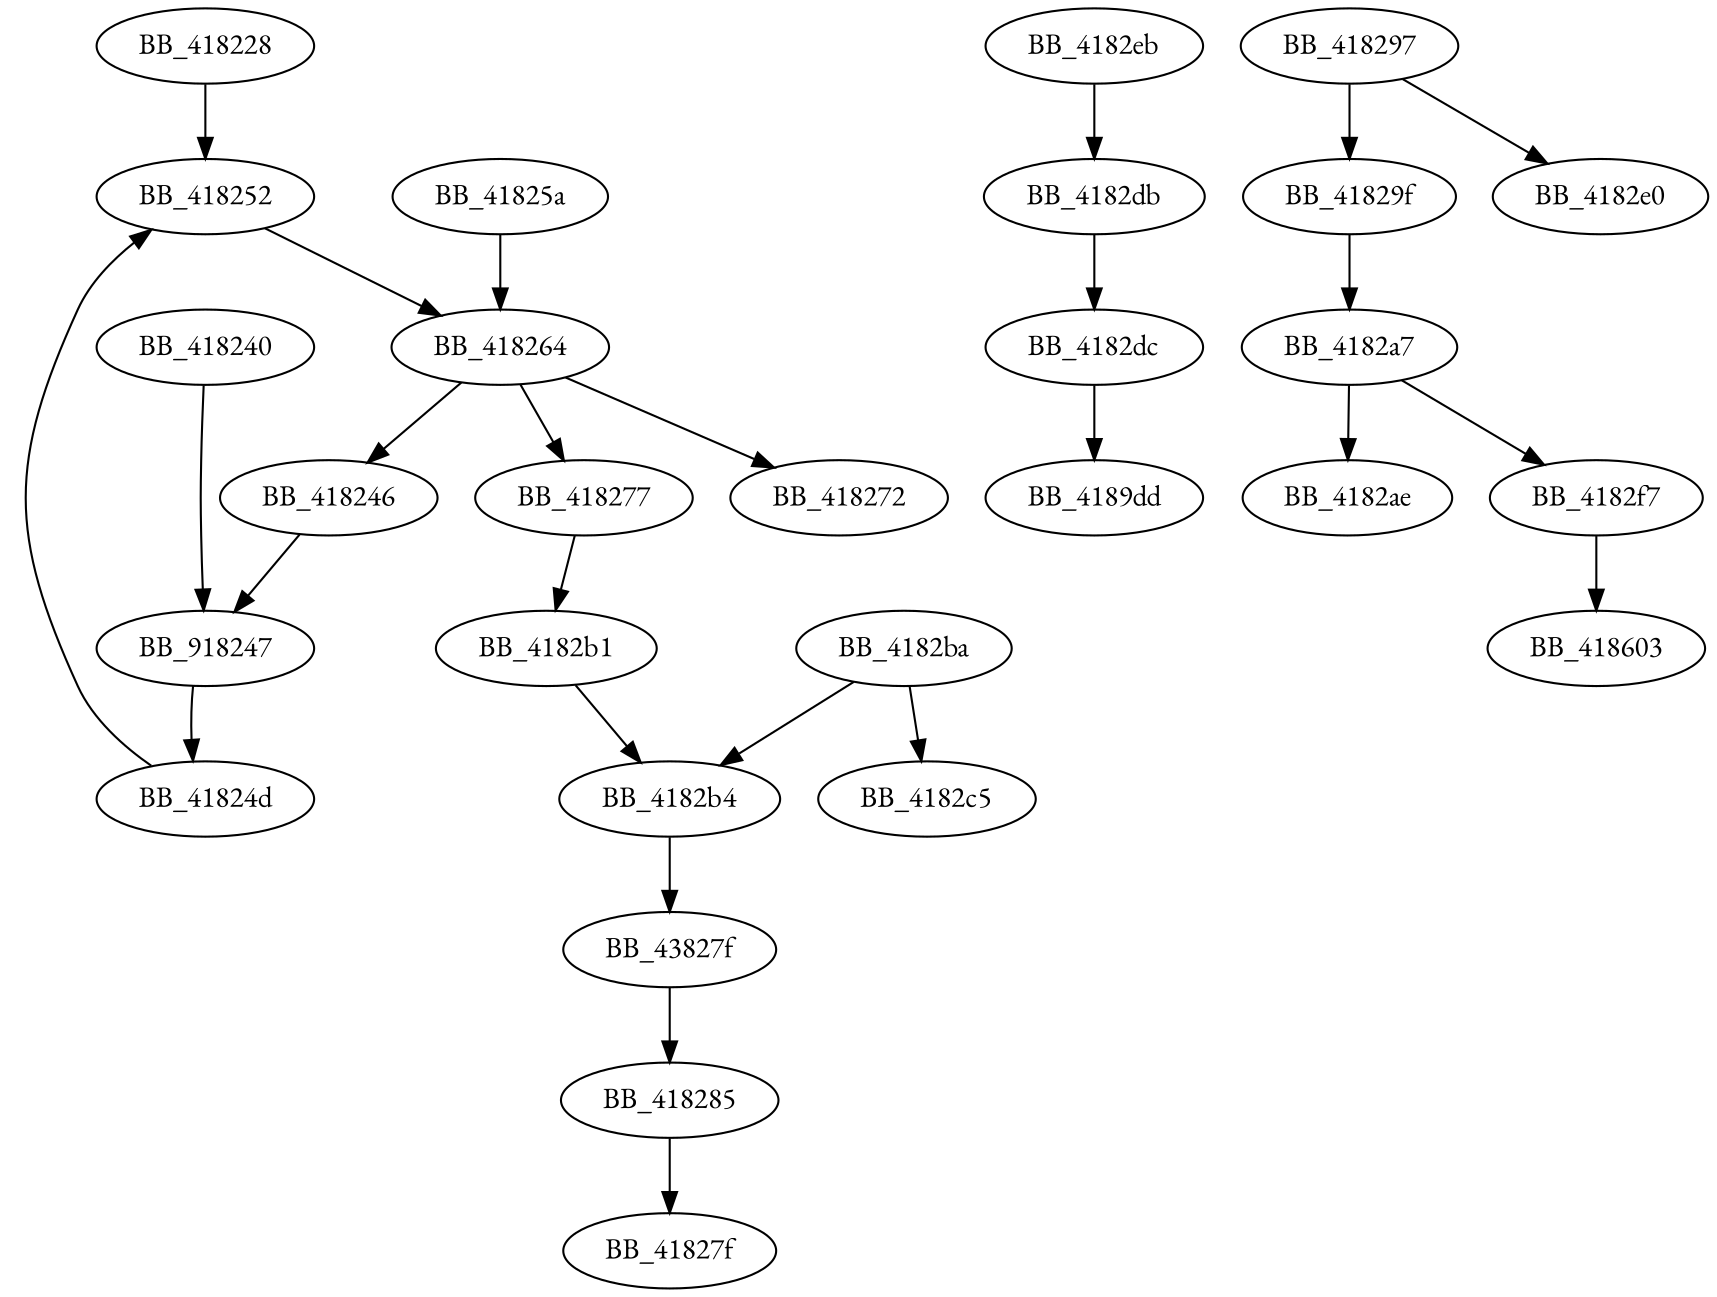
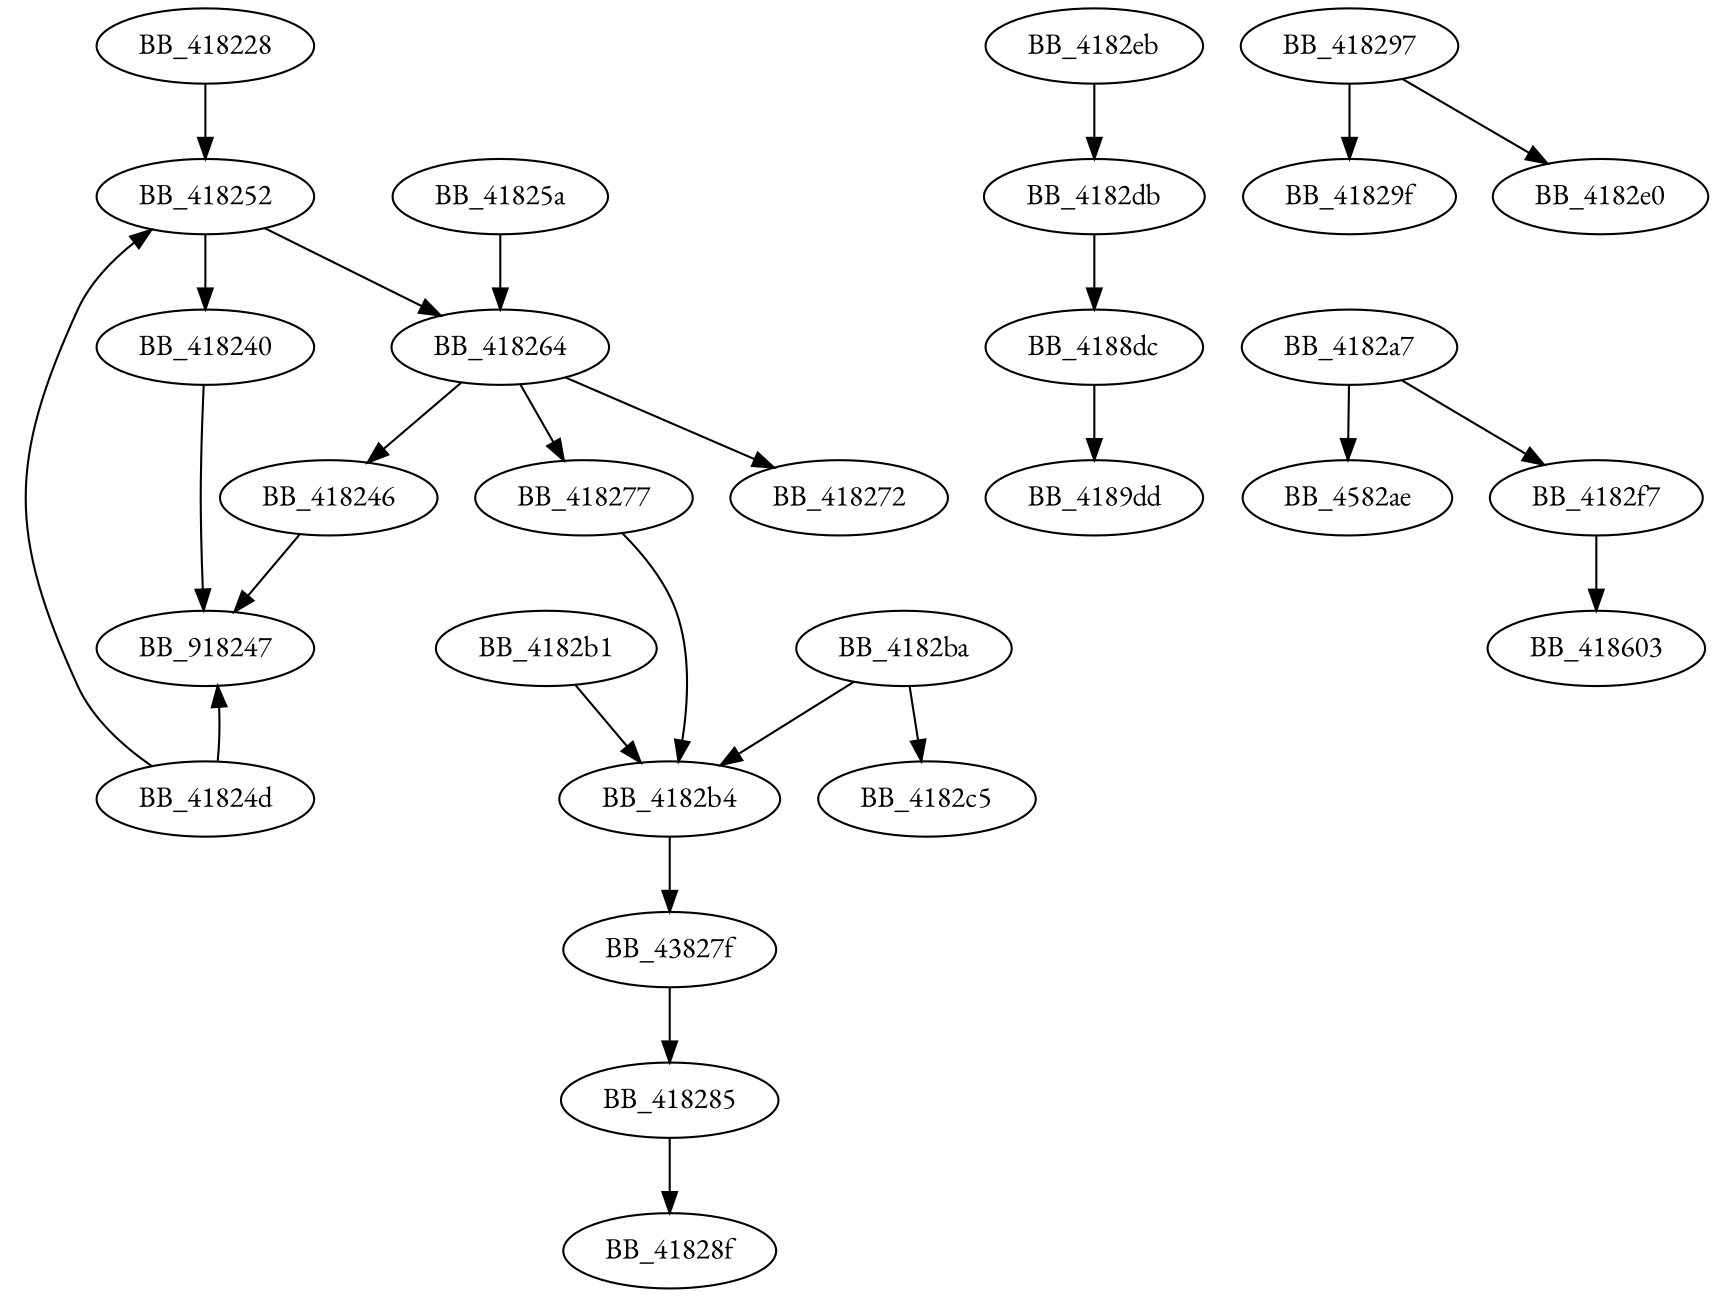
edge "BB_418252" -> "BB_418240": added
edge "BB_41829f" -> "BB_4182a7": removed
node "BB_4182dc": label "BB_4182dc" -> "BB_4188dc"
node "BB_4182ae": label "BB_4182ae" -> "BB_4582ae"
edge "BB_418277" -> "BB_4182b1": now "BB_418277" -> "BB_4182b4"
edge "BB_918247" -> "BB_41824d": reversed
node "BB_41827f": label "BB_41827f" -> "BB_41828f"
